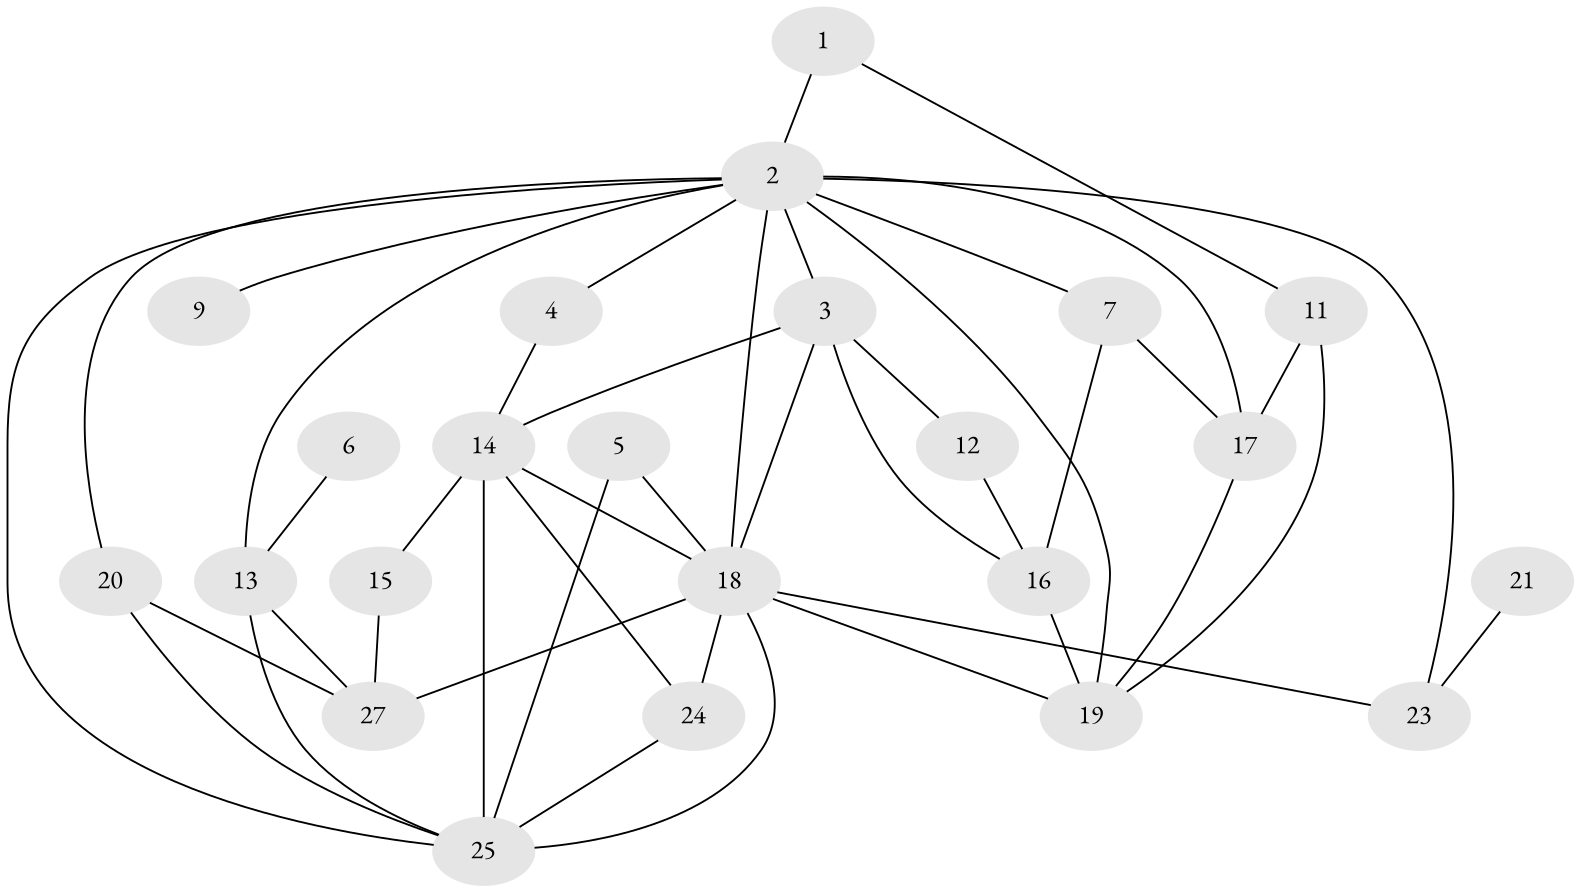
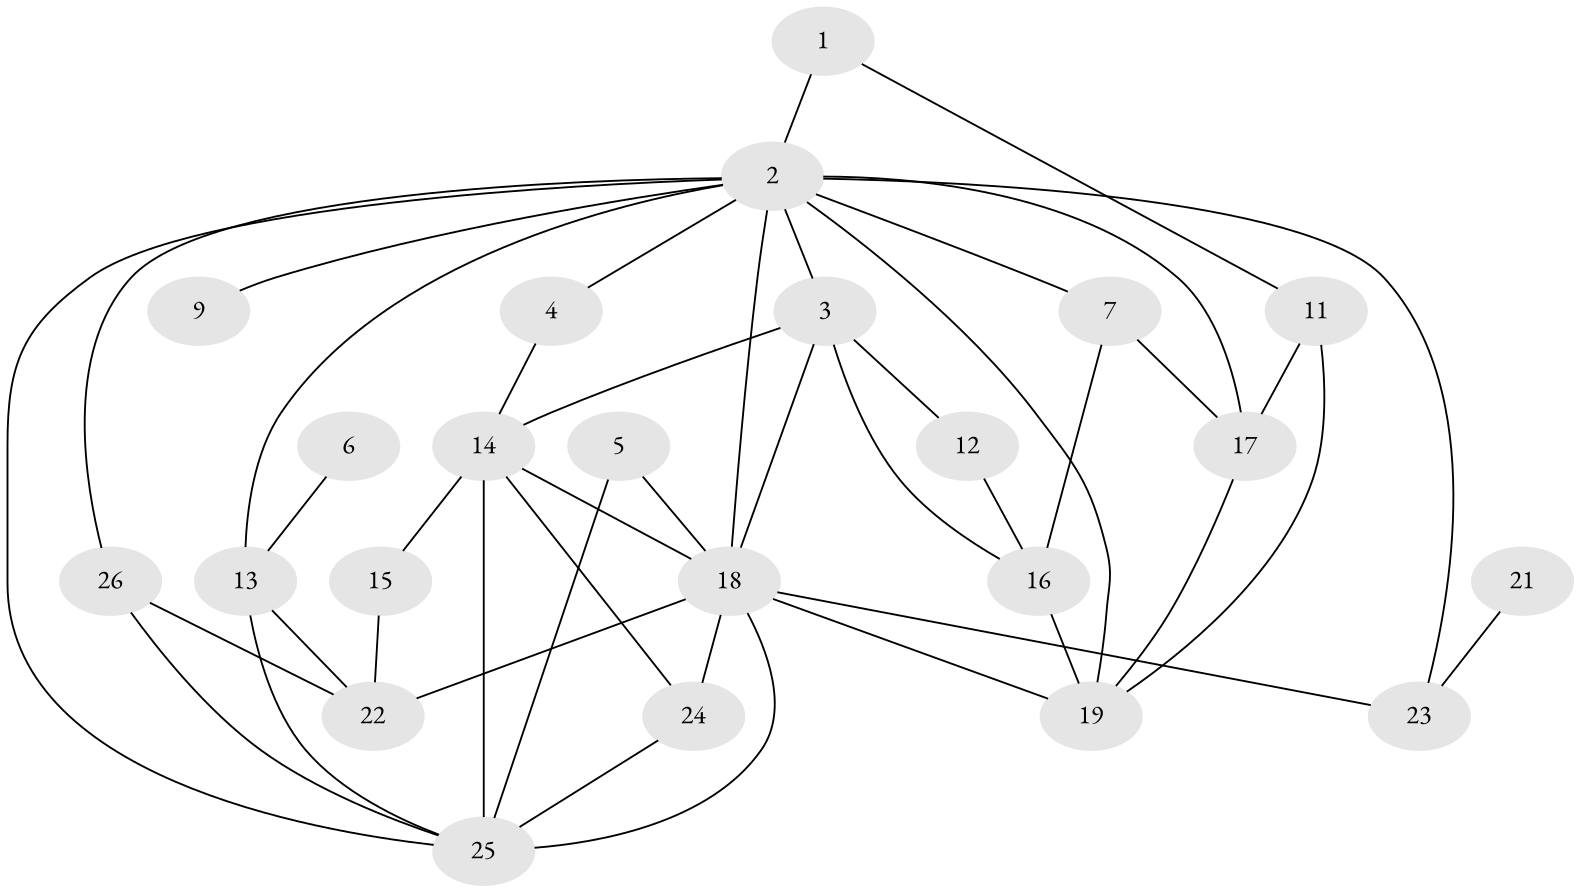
node "20": label "20" -> "26"
node "27": label "27" -> "22"
